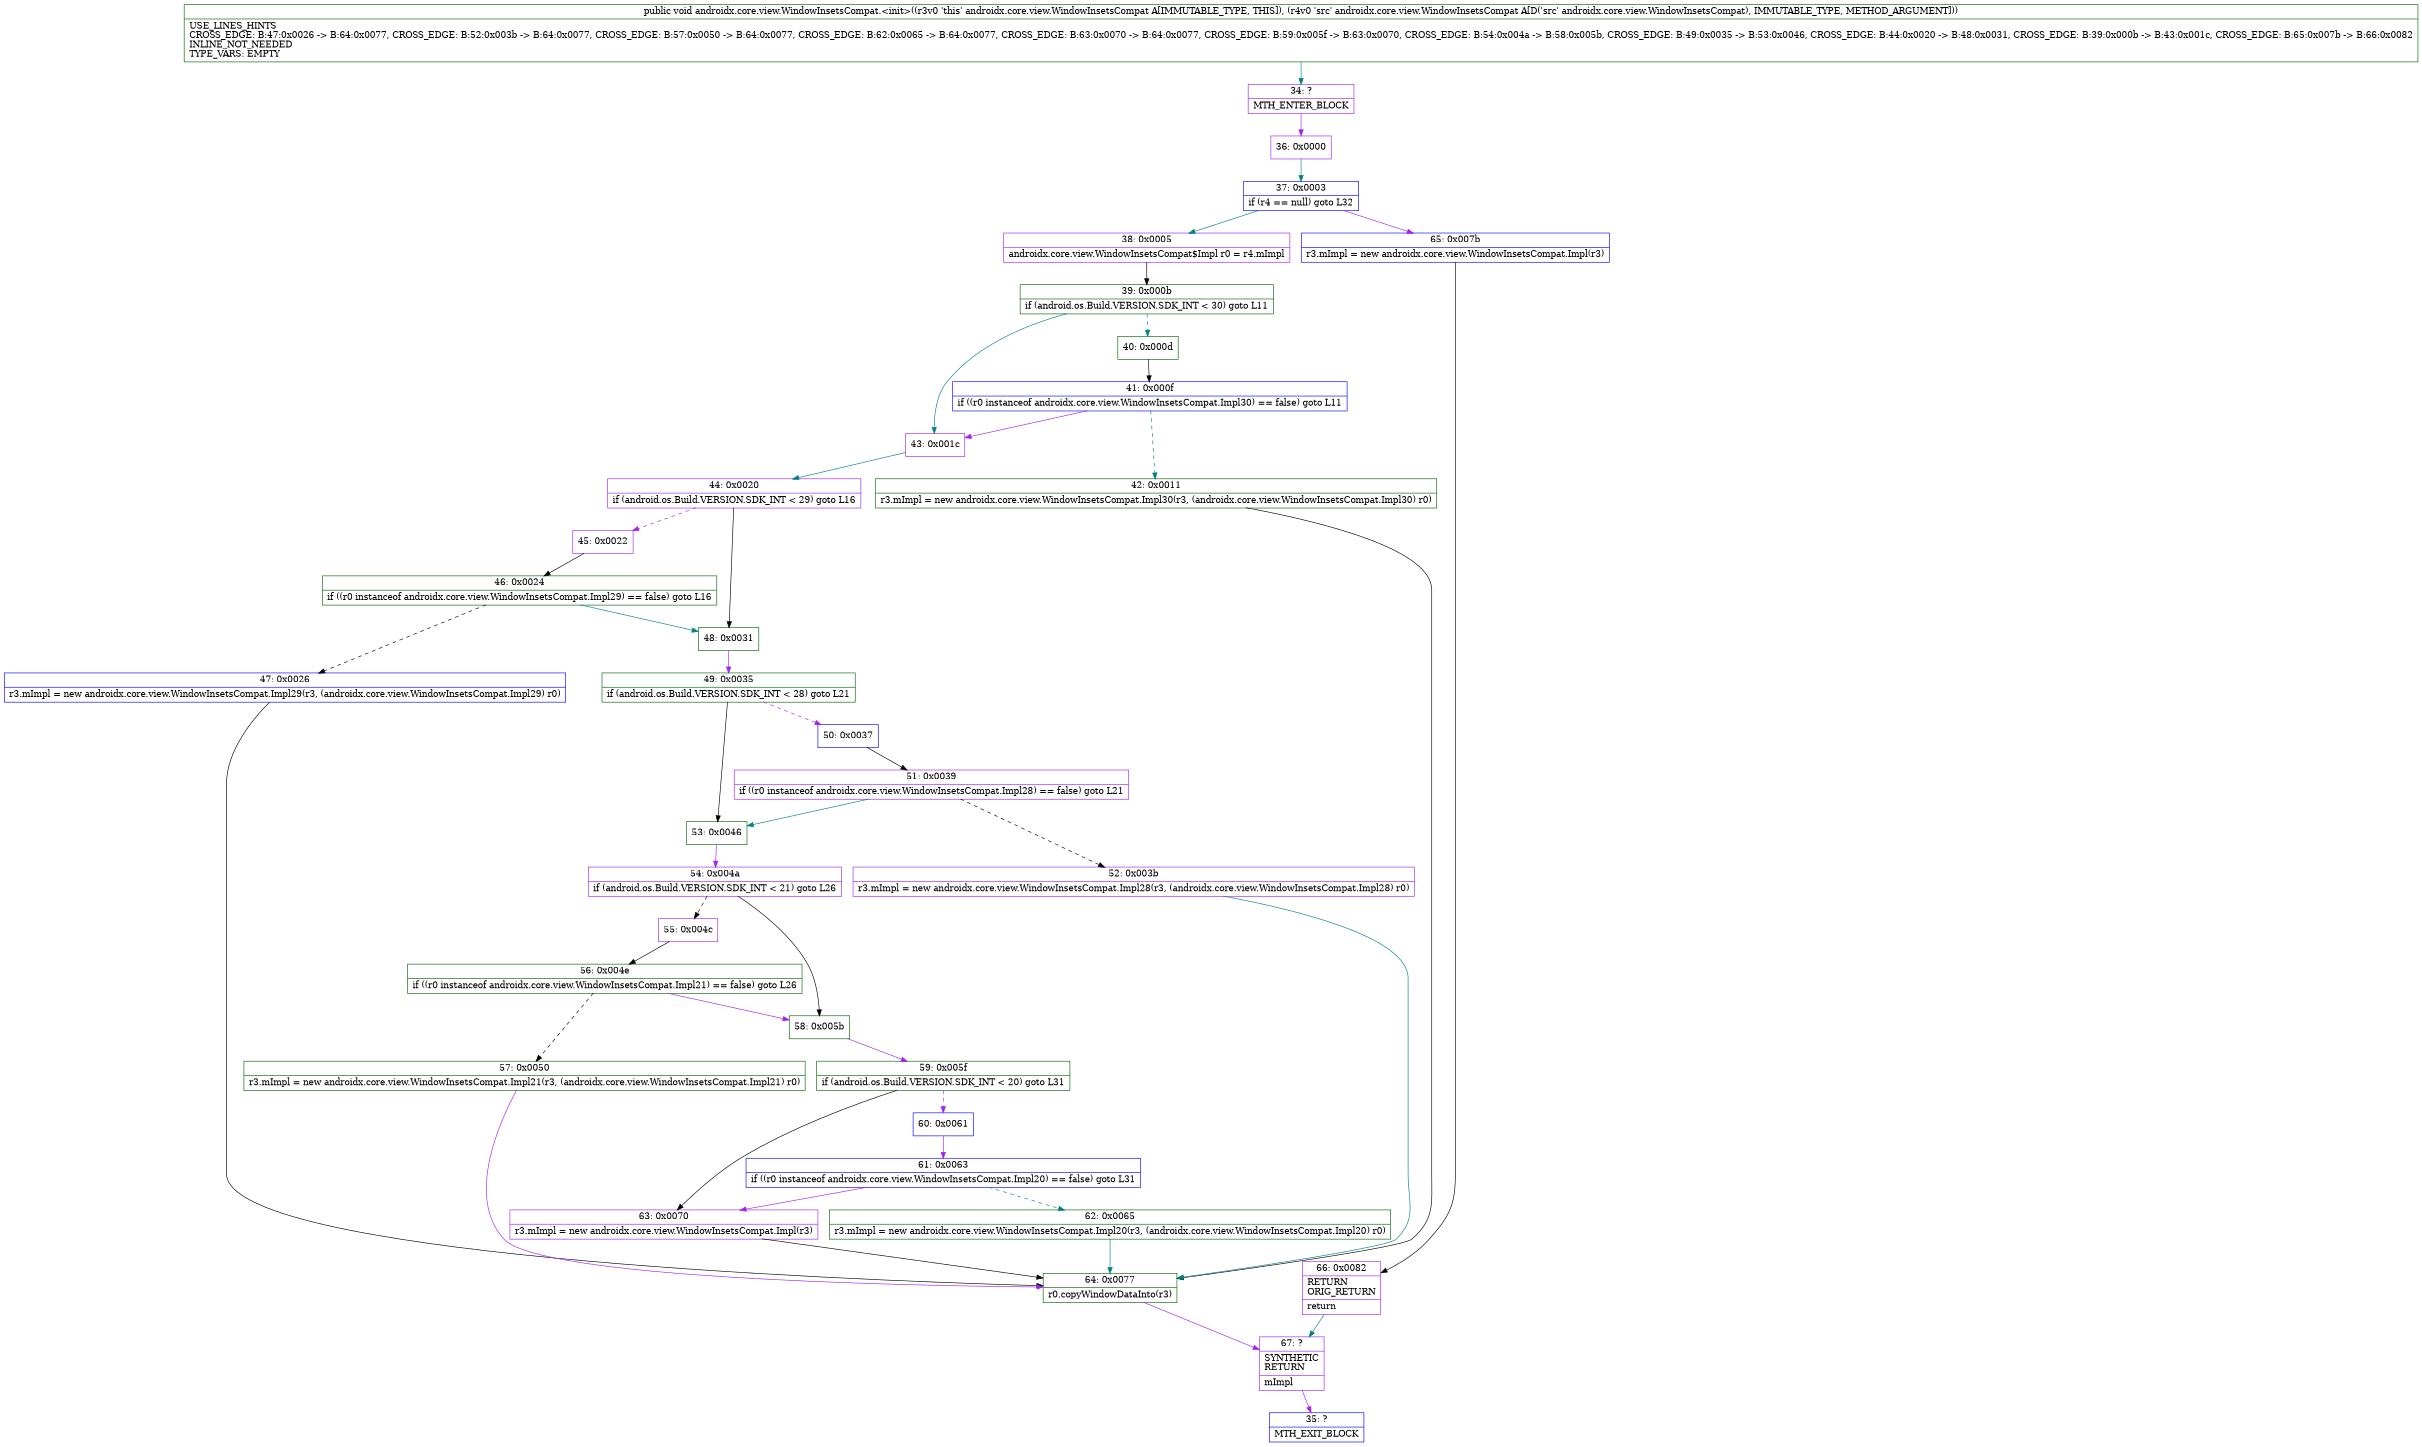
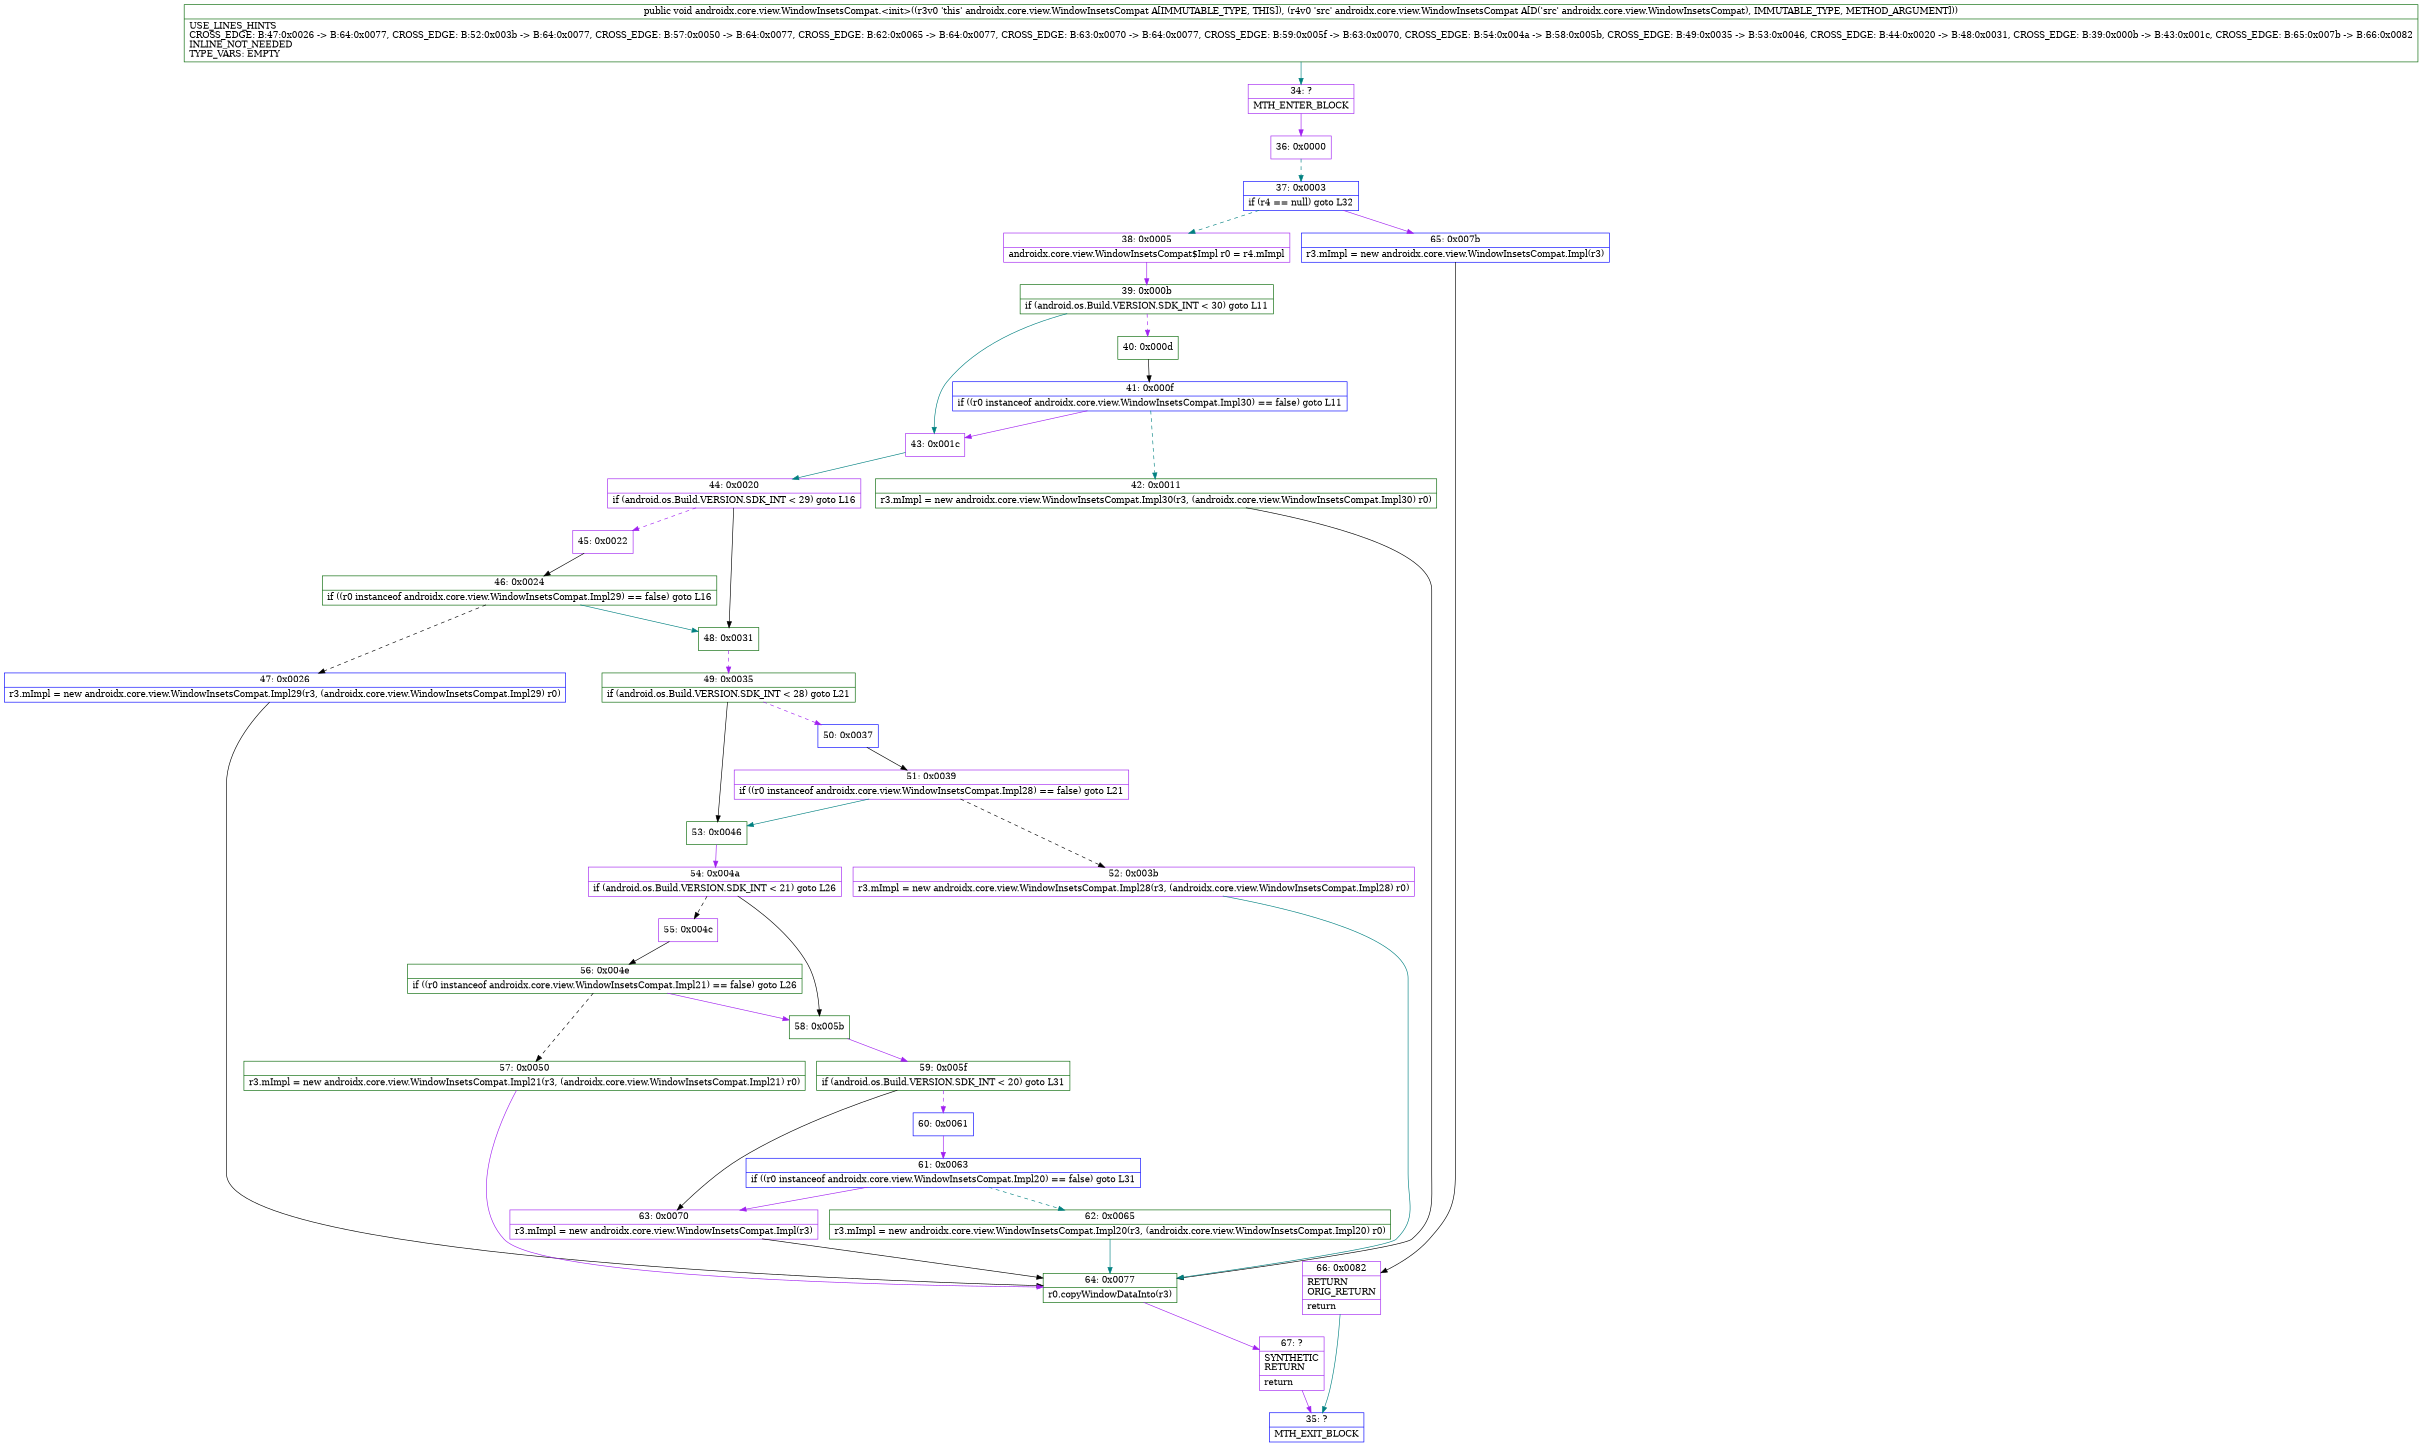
edge "36: 0x0000" -> "37: 0x0003": style solid -> dashed
edge "37: 0x0003" -> "38: 0x0005": style solid -> dashed
edge "38: 0x0005" -> "39: 0x000b": color black -> purple
edge "39: 0x000b" -> "40: 0x000d": color teal -> purple
edge "48: 0x0031" -> "49: 0x0035": style solid -> dashed
edge "66: 0x0082" -> "67: ?": now "66: 0x0082" -> "35: ?"
node "67: ?": text "mImpl" -> "return"
